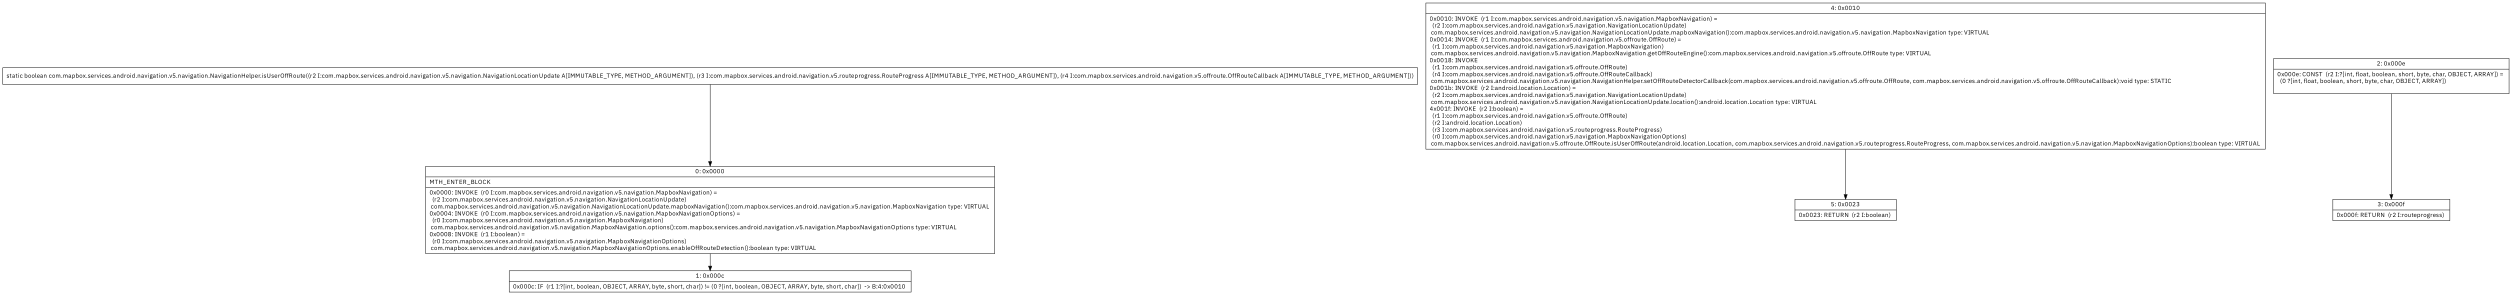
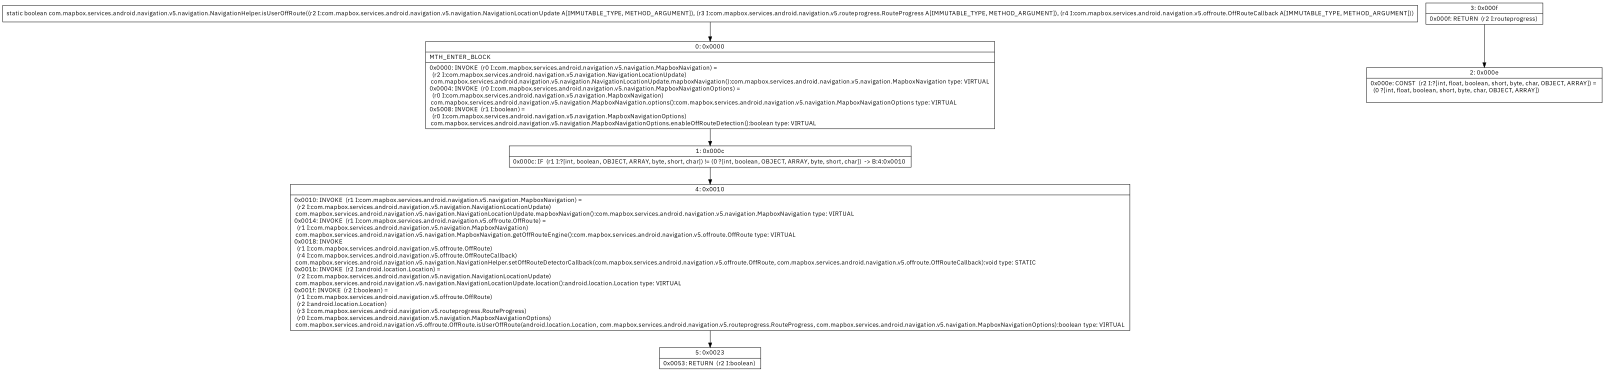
node "4: 0x0010": text "4x001f: INVOKE  (r2 I:boolean) =" -> "0x001f: INVOKE  (r2 I:boolean) ="
edge "2: 0x000e" -> "3: 0x000f": reversed
edge "1: 0x000c" -> "4: 0x0010": added
node "5: 0x0023": text "0x0023: RETURN  (r2 I:boolean)" -> "0x0053: RETURN  (r2 I:boolean)"
node "0: 0x0000": text "0x0008: INVOKE  (r1 I:boolean) =" -> "0x5008: INVOKE  (r1 I:boolean) ="
